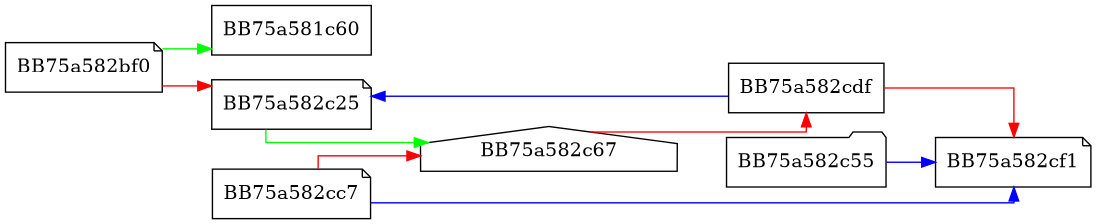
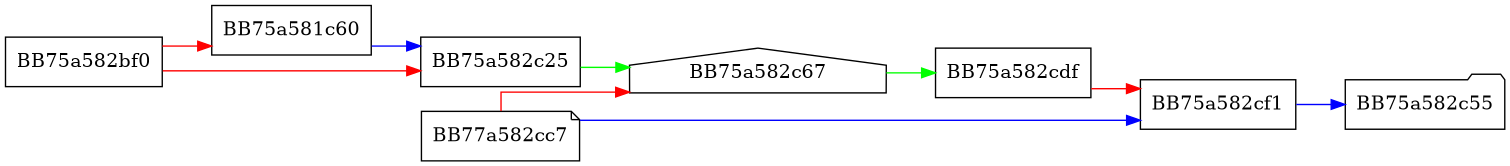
edge "BB75a582bf0" -> "BB75a581c60": color green -> red
node "BB75a582bf0": shape note -> box
edge "BB75a582cdf" -> "BB75a582c25": now "BB75a581c60" -> "BB75a582c25"
node "BB75a582c25": shape note -> box
edge "BB75a582c67" -> "BB75a582cdf": color red -> green
edge "BB75a582c55" -> "BB75a582cf1": reversed
node "BB75a582cf1": shape note -> box
node "BB75a582cc7": label "BB75a582cc7" -> "BB77a582cc7"
